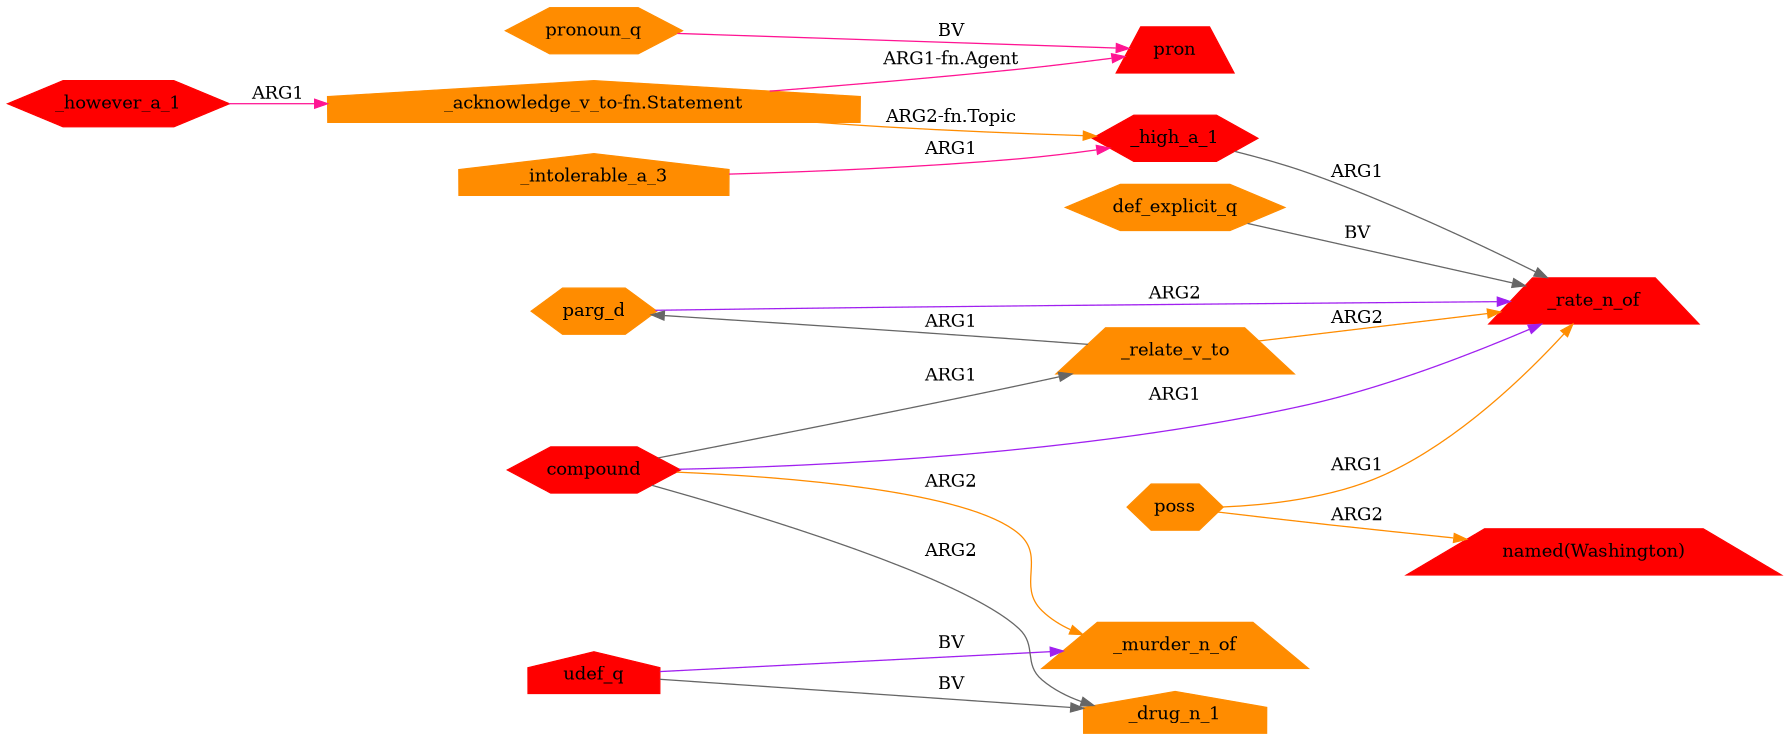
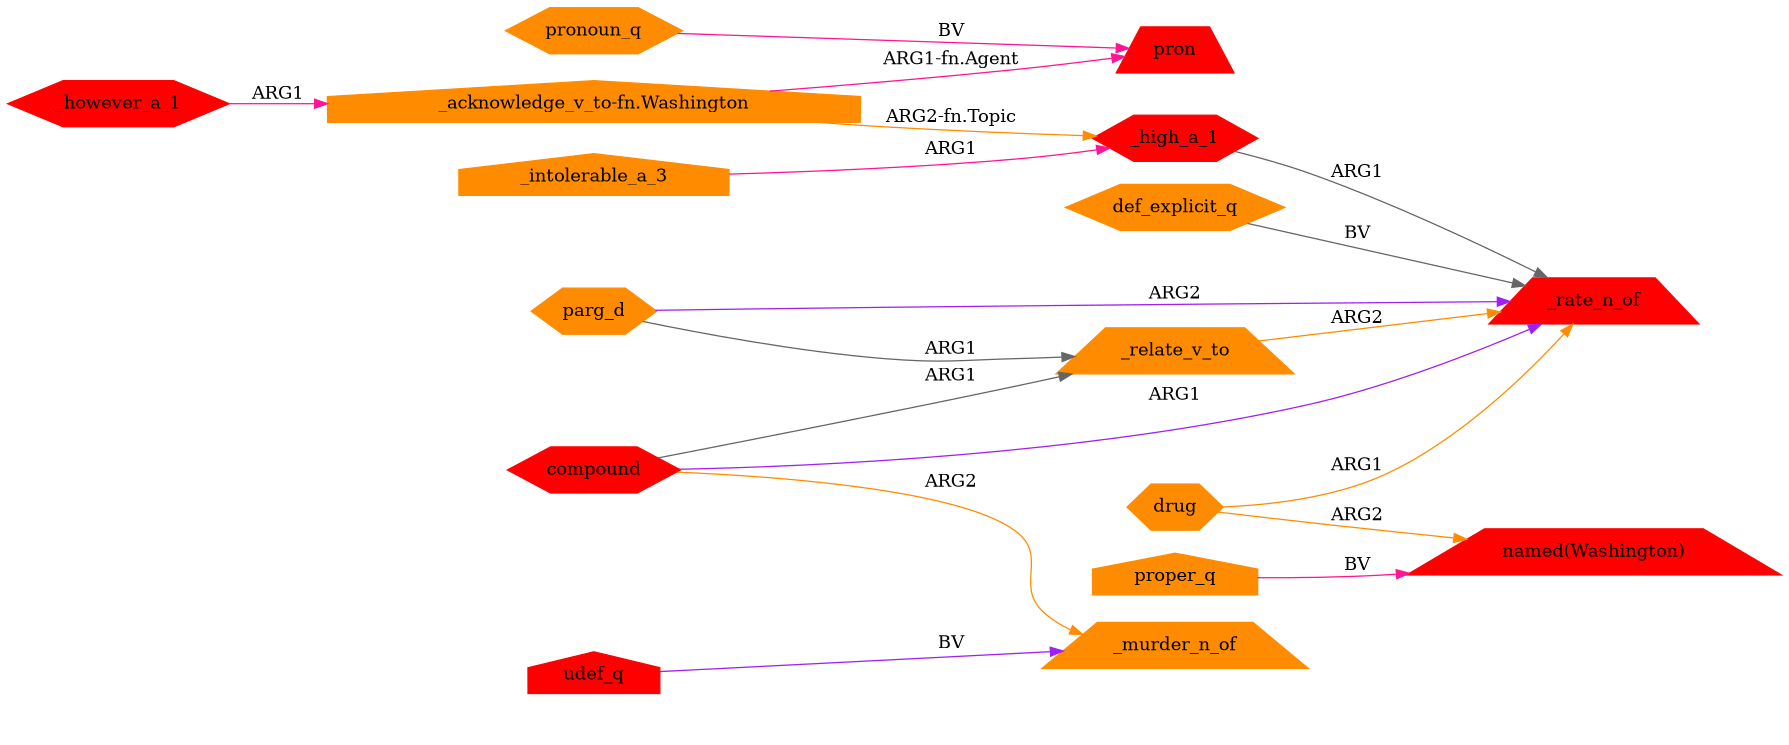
node "_acknowledge_v_to-fn.Statement": label "_acknowledge_v_to-fn.Statement" -> "_acknowledge_v_to-fn.Washington"
edge "_relate_v_to" -> "parg_d": reversed
node "poss": label "poss" -> "drug"
node "proper_q": added
node "_drug_n_1": removed
